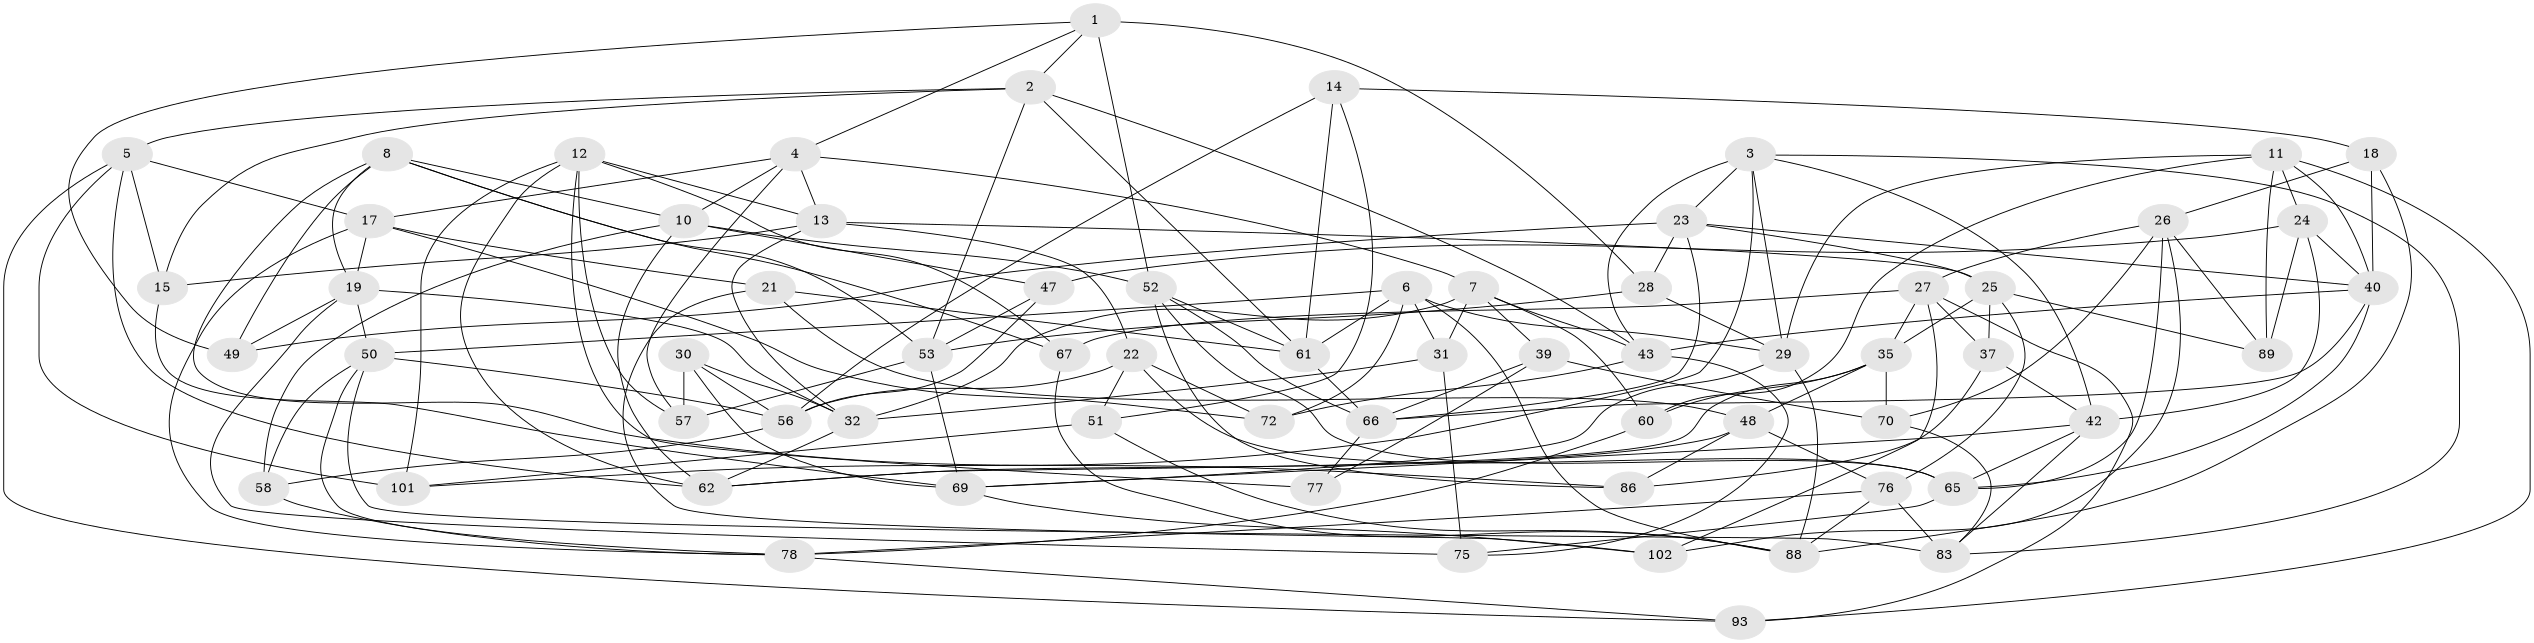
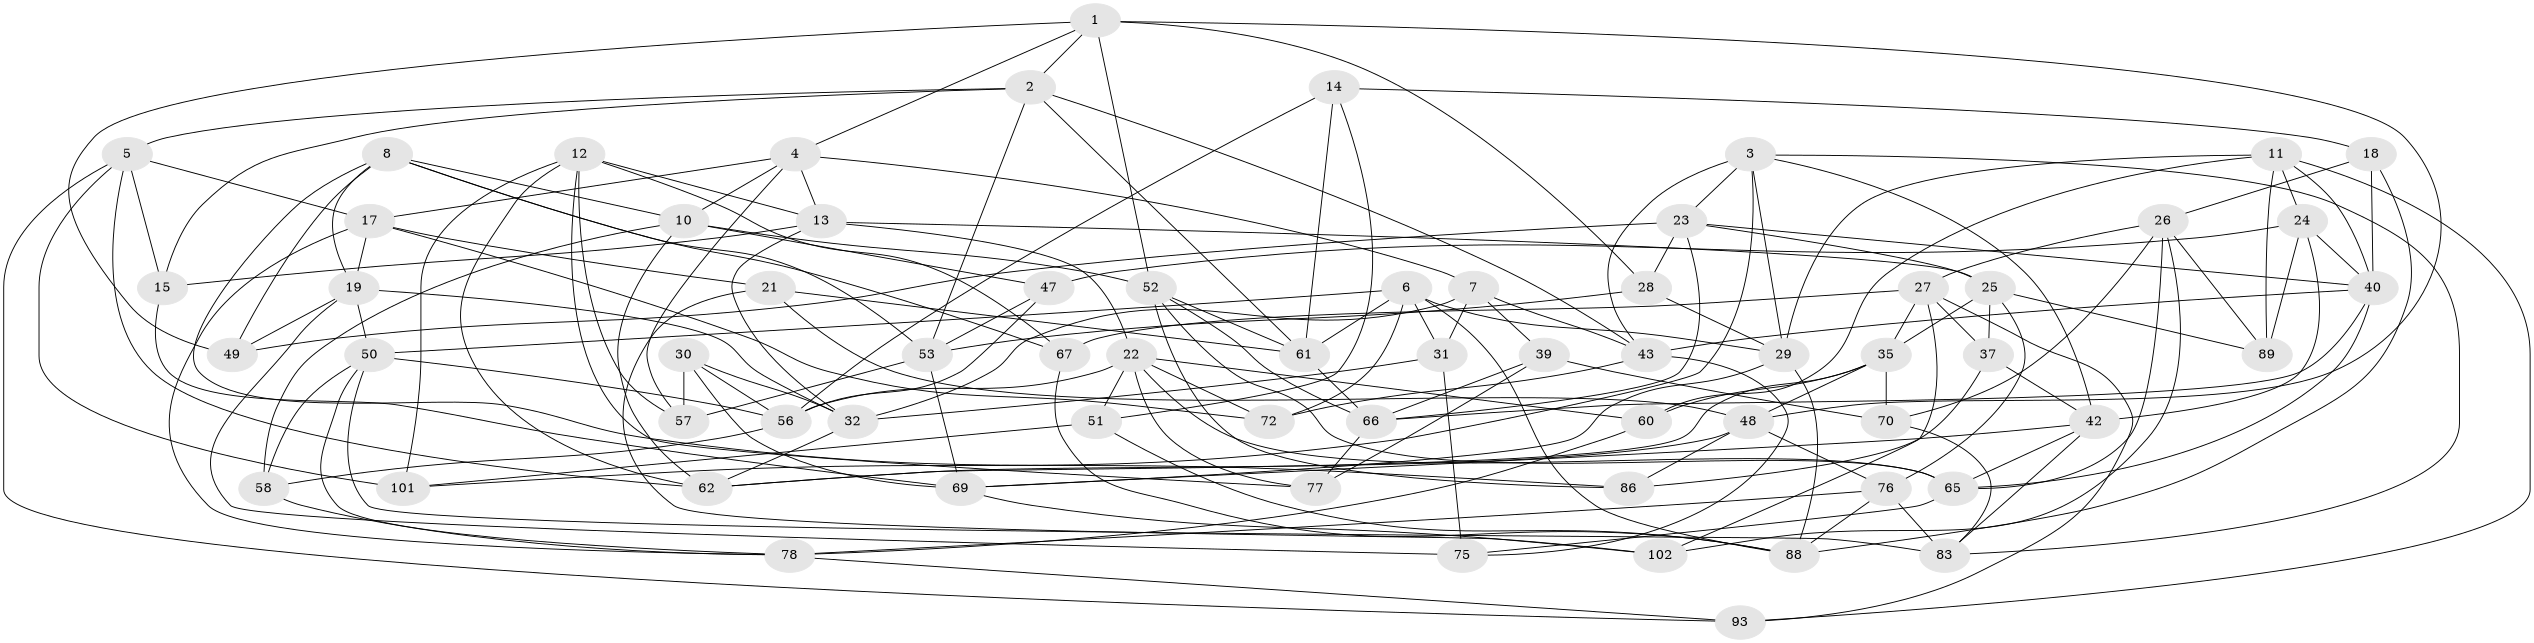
edge "1" -- "48": added
edge "7" -- "60": now "22" -- "60"
edge "22" -- "77": added
